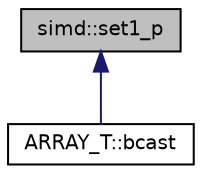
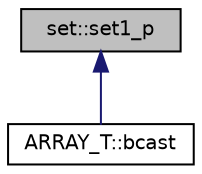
node "simd::set1_p": label "simd::set1_p" -> "set::set1_p"
